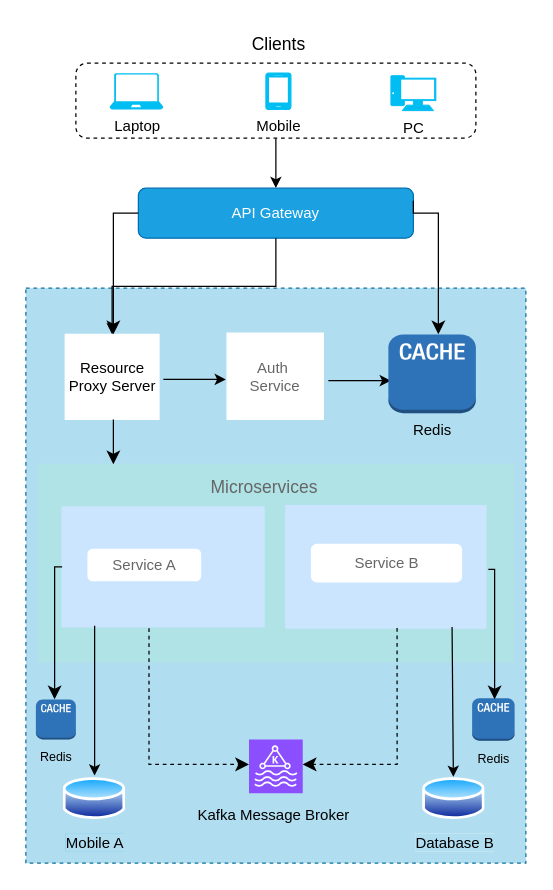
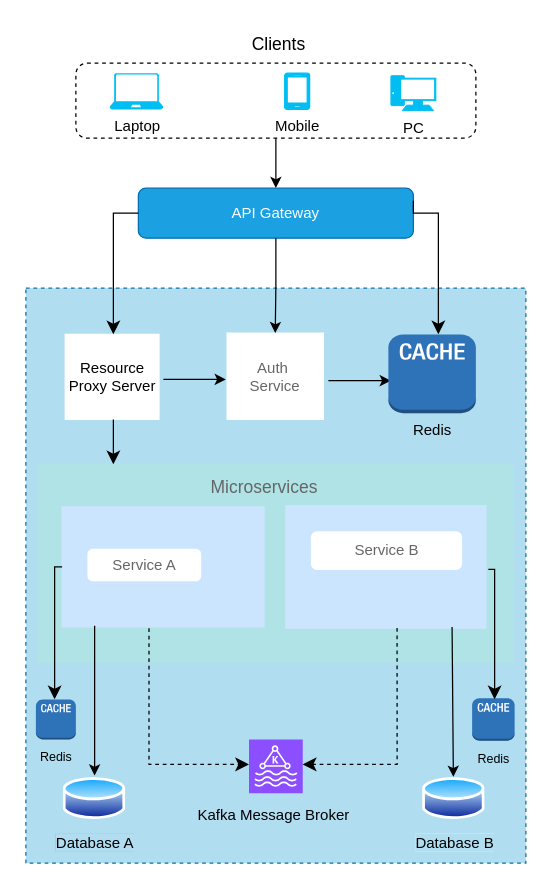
node "Mobile": moved (278, 91) -> (297, 91)
edge "API Gateway" -> "Resource Proxy Server": now "API Gateway" -> "Auth Service"
node "Service B": moved (386, 563) -> (386, 551)
node "Mobile A": label "Mobile A" -> "Database A"
